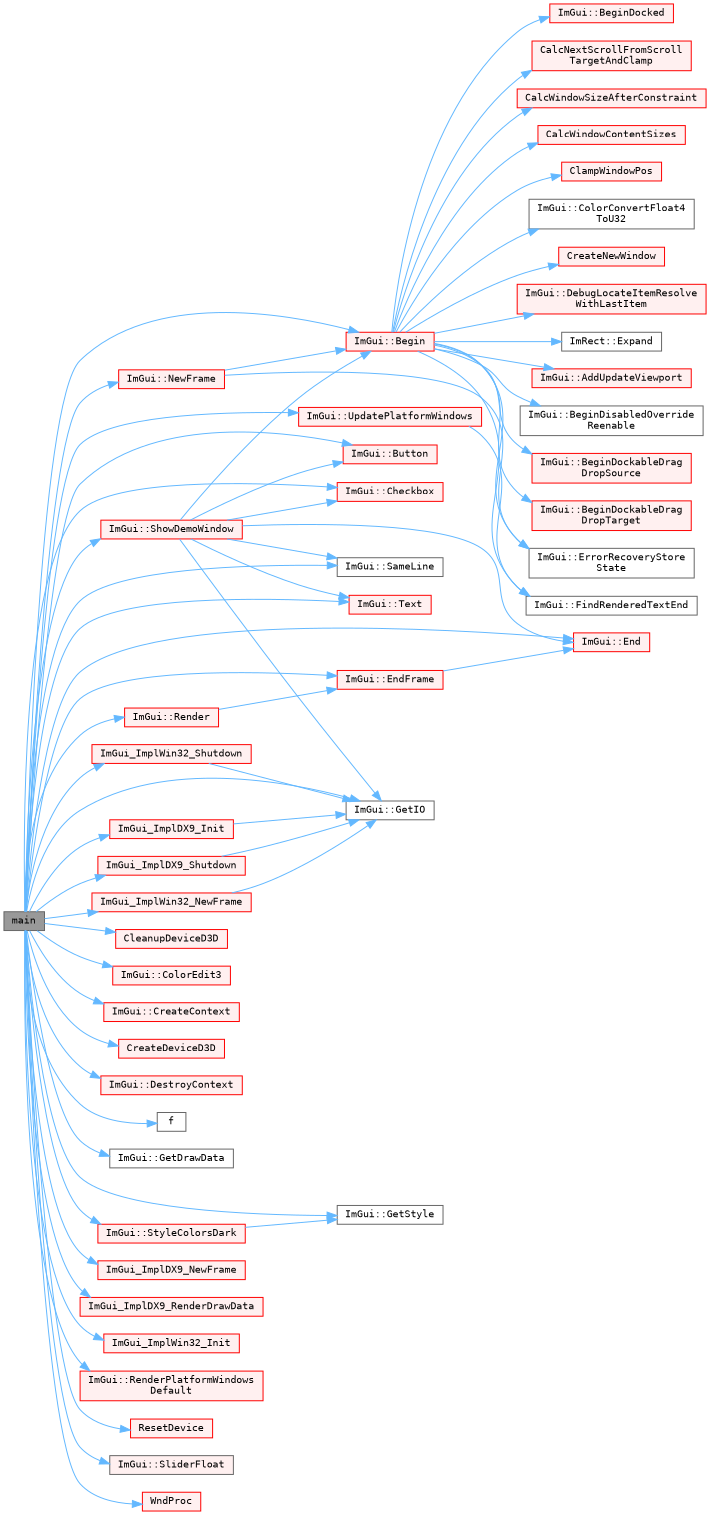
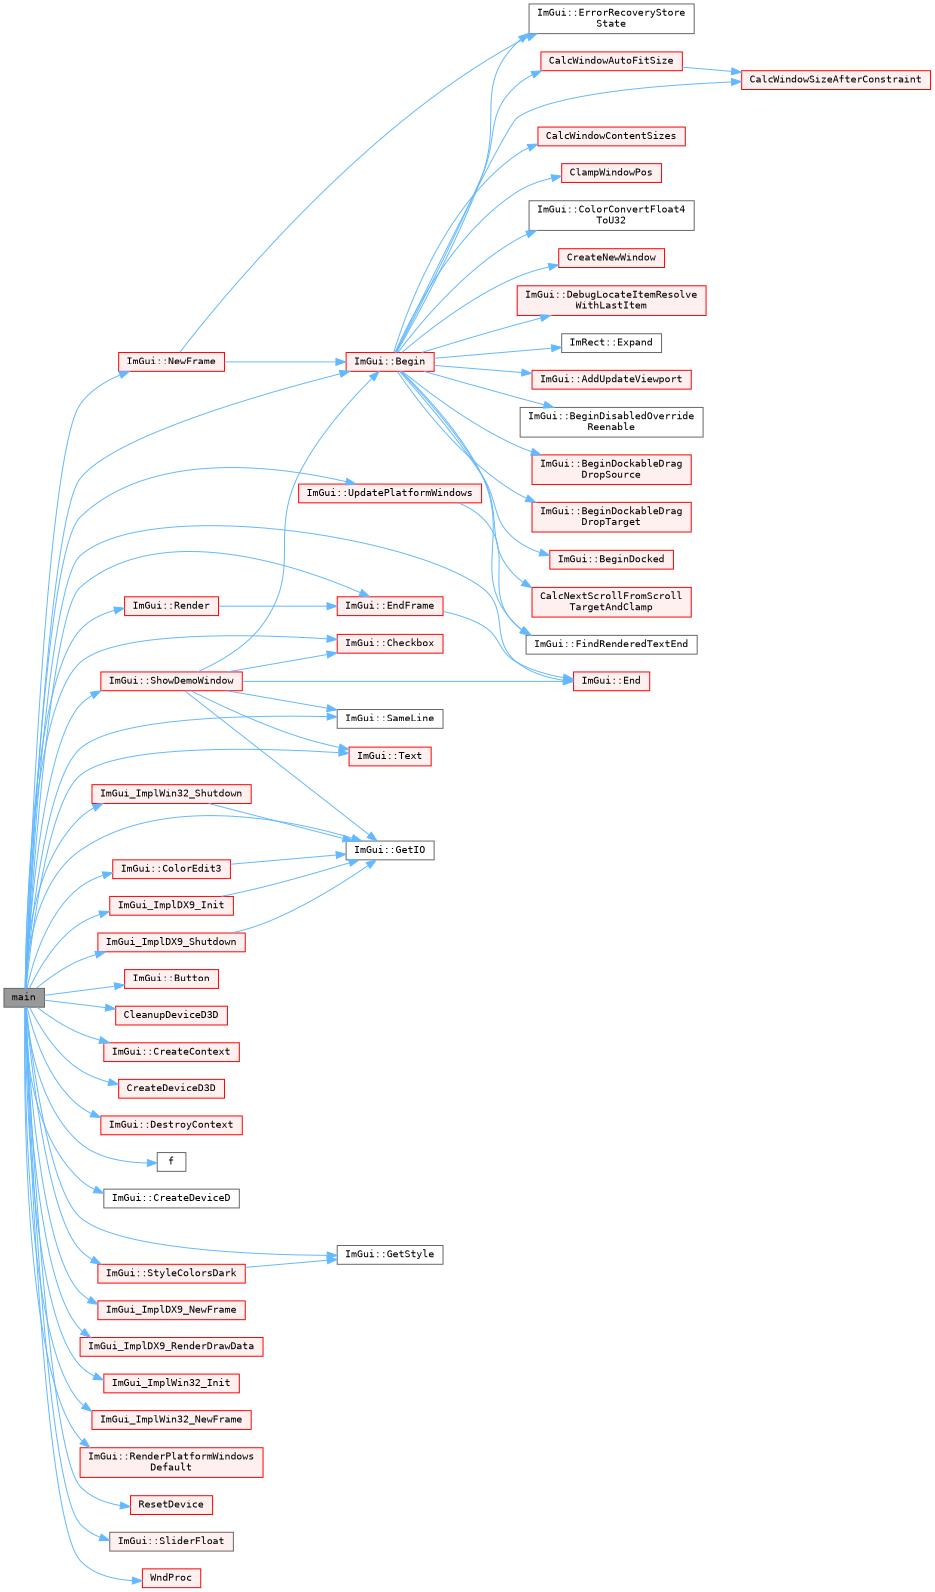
node "CalcWindowAutoFitSize": added
edge "ImGui::ShowDemoWindow" -> "ImGui::Button": removed
edge "ImGui_ImplWin32_NewFrame" -> "ImGui::GetIO": now "ImGui::ColorEdit3" -> "ImGui::GetIO"
node "ImGui::GetDrawData": label "ImGui::GetDrawData" -> "ImGui::CreateDeviceD"
